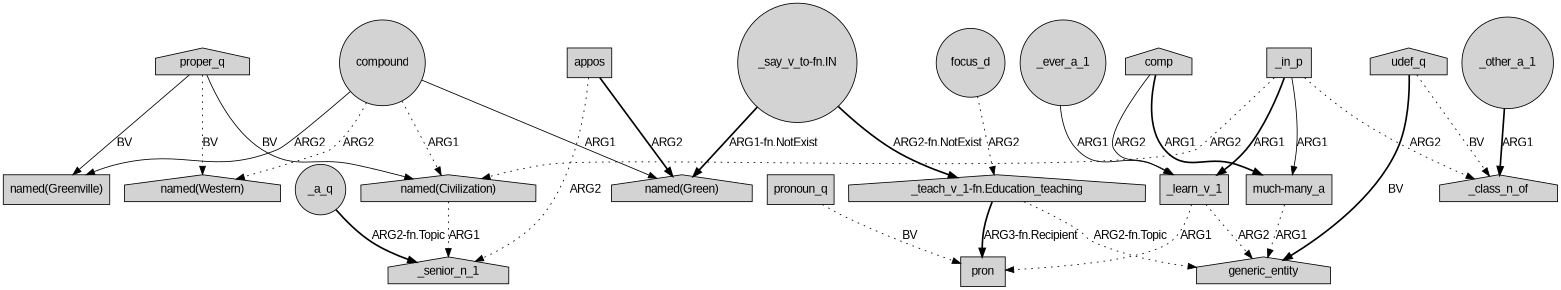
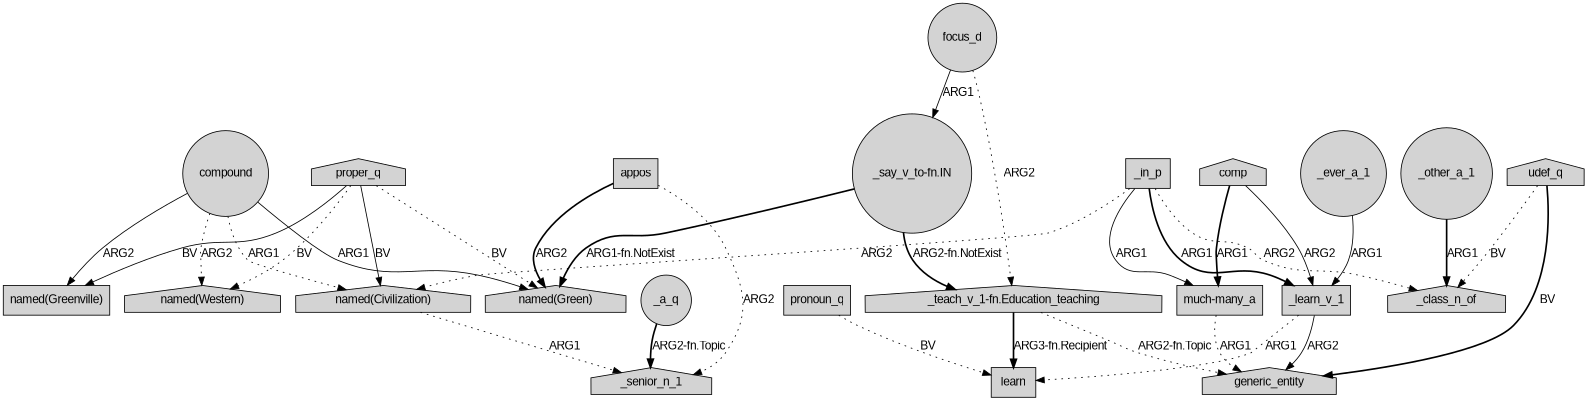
edge "focus_d" -> "_say_v_to-fn.IN": added, label "ARG1"
edge "_learn_v_1" -> "generic_entity": style dotted -> solid
edge "proper_q" -> "named(Green)": added, label "BV"
node "pron": label "pron" -> "learn"
